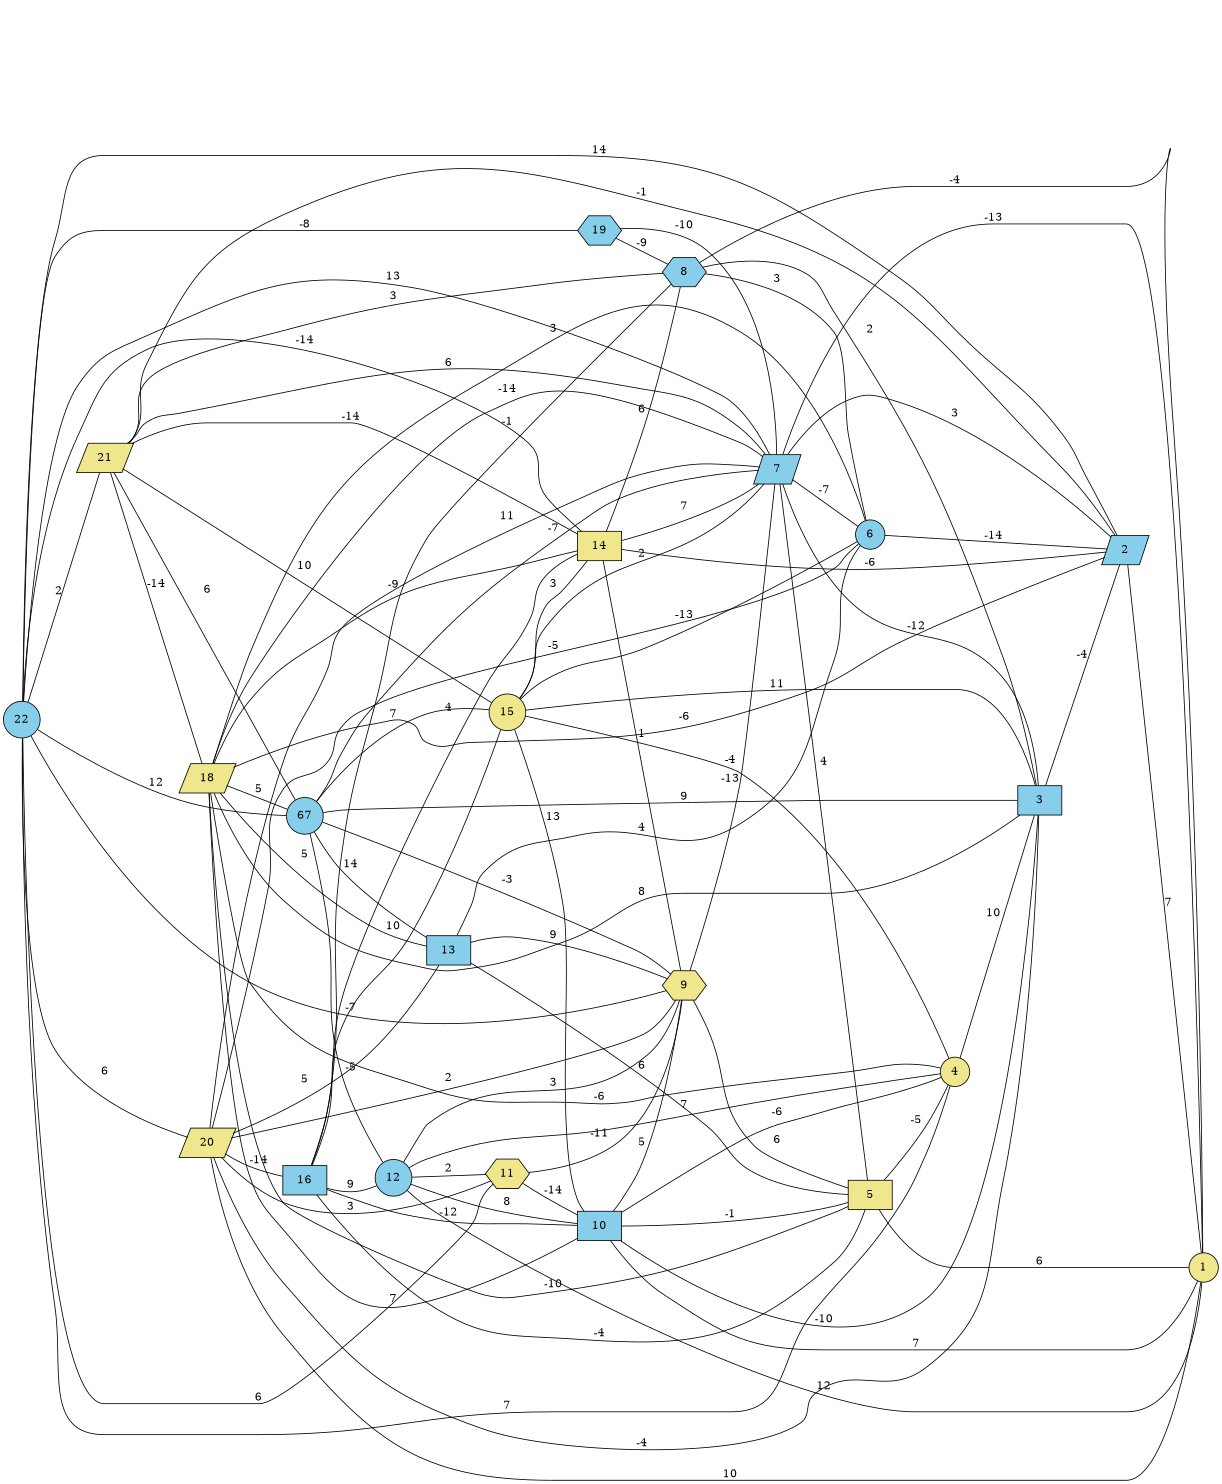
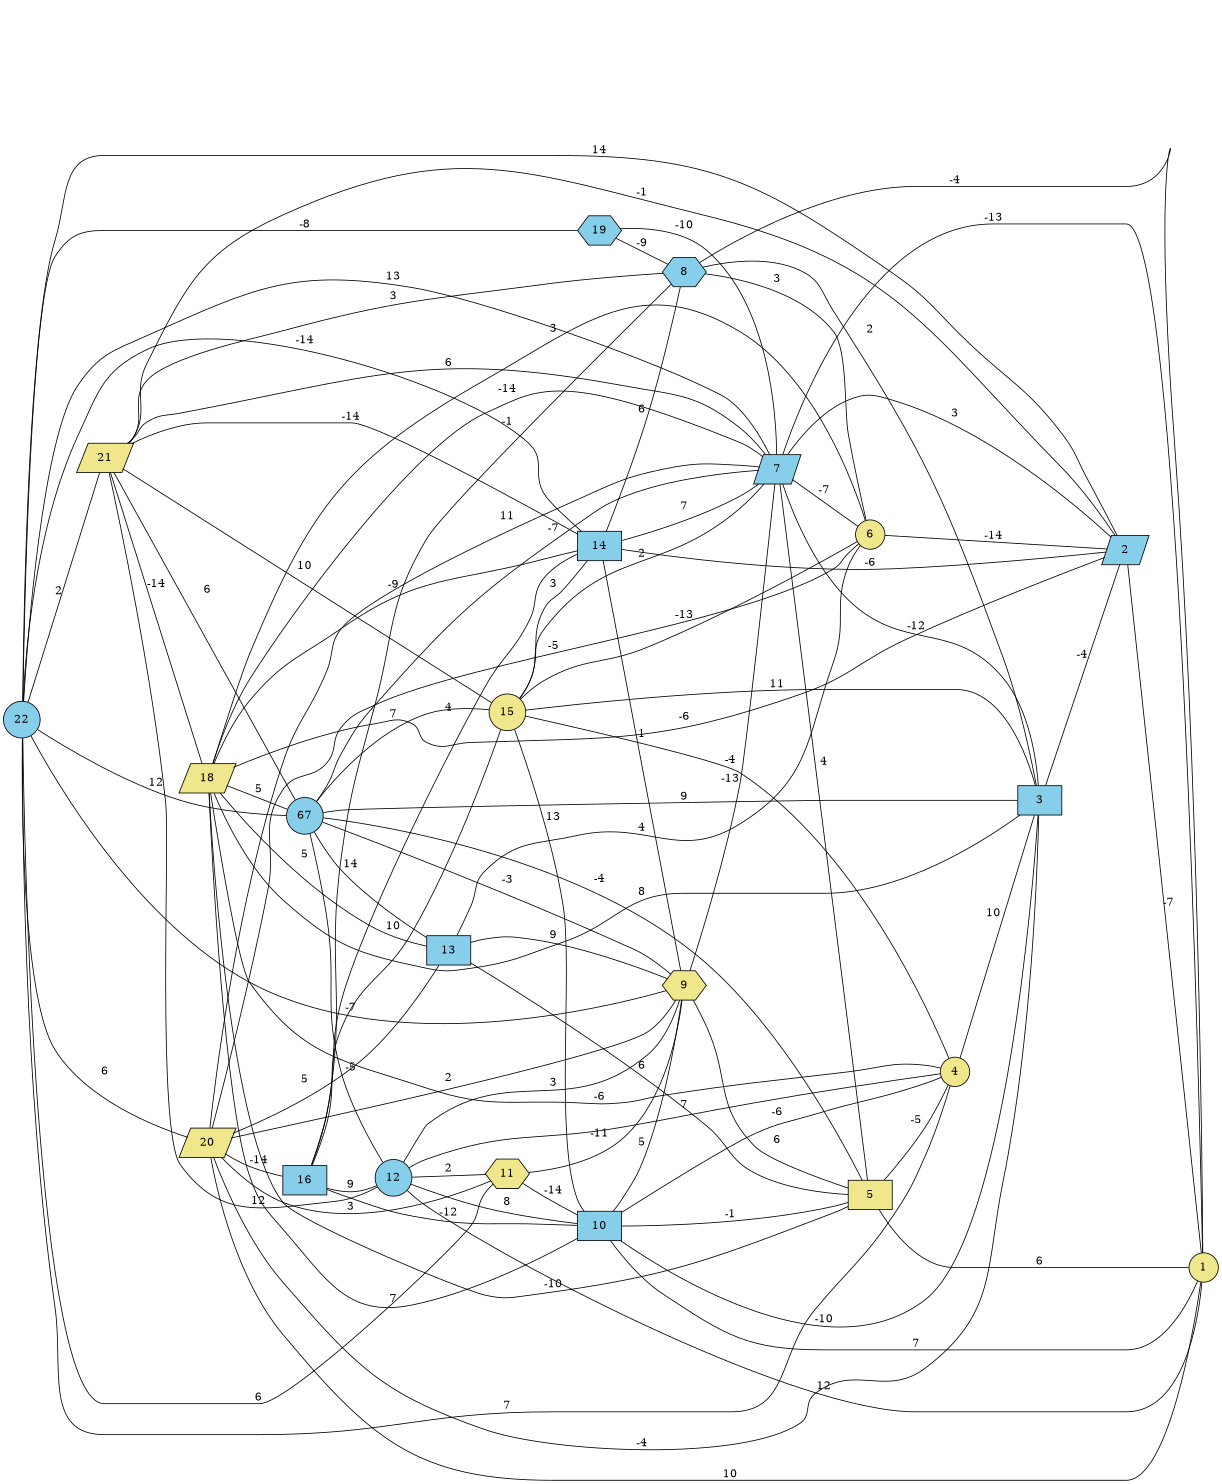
node "6": fillcolor skyblue -> khaki
node "14": fillcolor khaki -> skyblue
edge "21" -- "12": added, label "12"
edge "2" -- "1": label "7" -> "-7"
edge "16" -- "5": now "67" -- "5"
